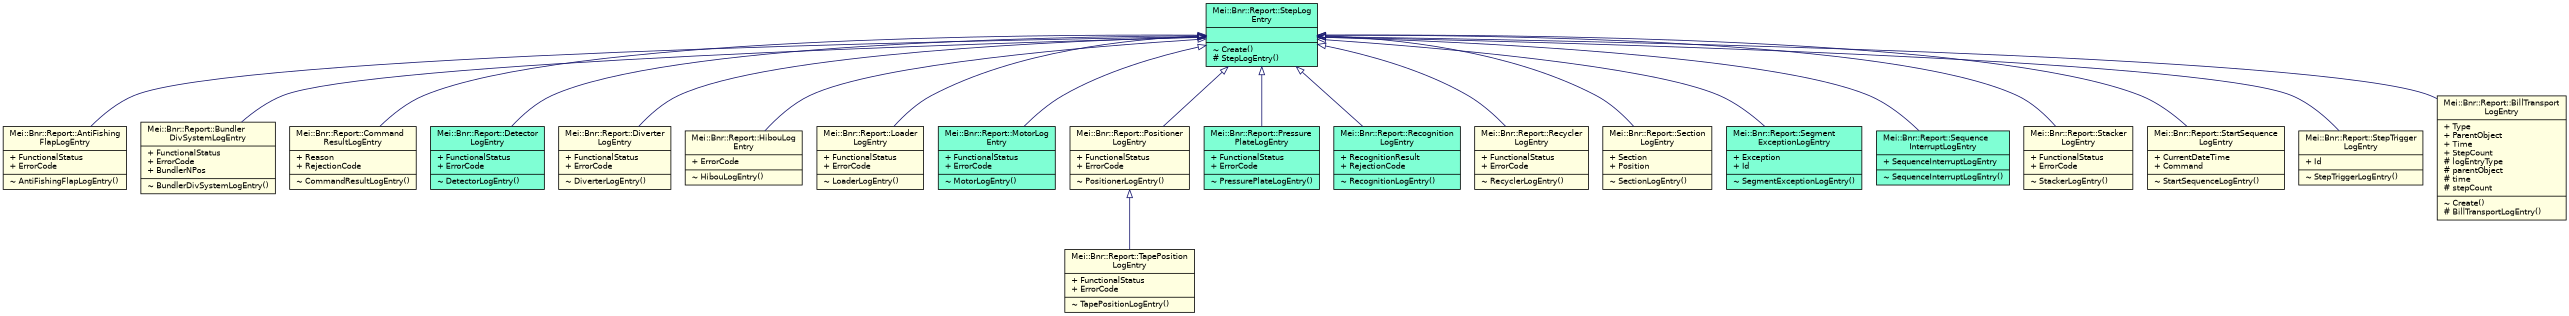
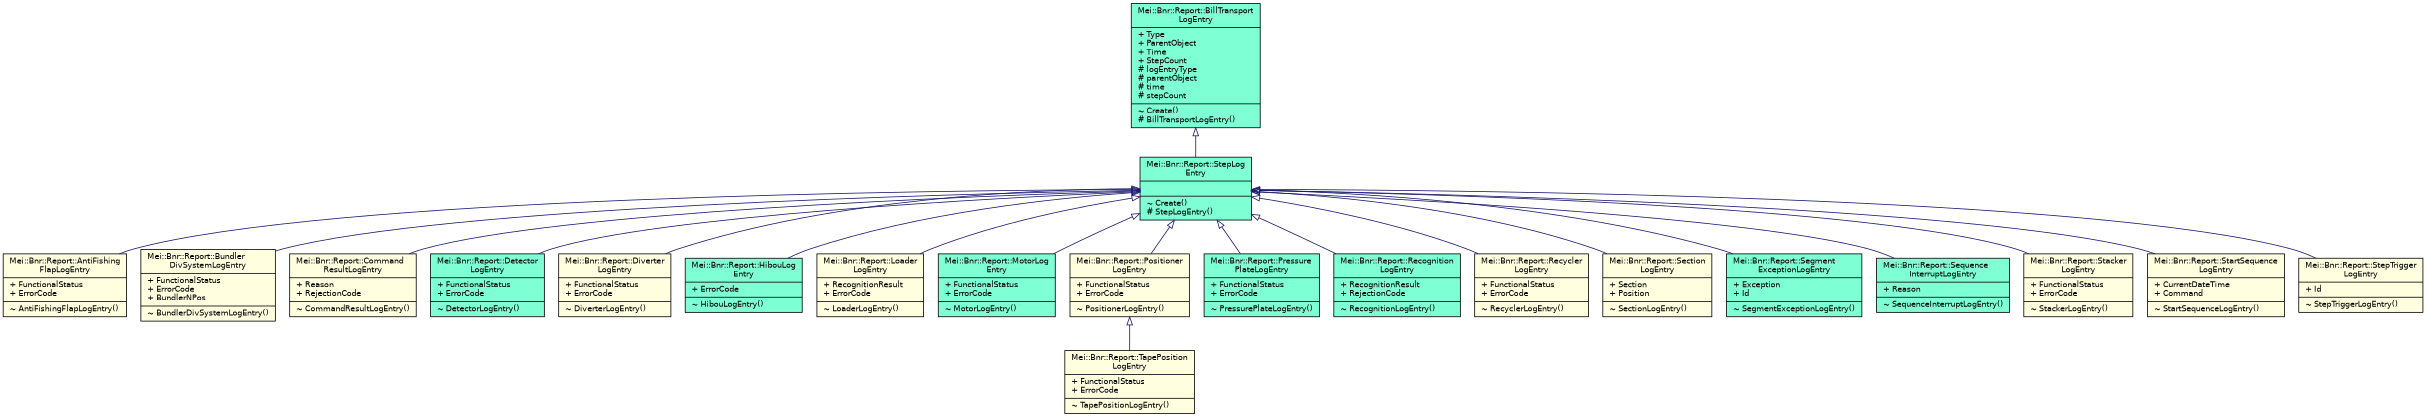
edge "Mei::Bnr::Report::BillTransport" -> "Mei::Bnr::Report::StepLog": reversed
node "Mei::Bnr::Report::HibouLog": fillcolor lightyellow -> aquamarine
node "Mei::Bnr::Report::Loader": text "+ FunctionalStatus" -> "+ RecognitionResult"
node "Mei::Bnr::Report::BillTransport": fillcolor lightyellow -> aquamarine
node "Mei::Bnr::Report::Sequence": text "+ SequenceInterruptLogEntry" -> "+ Reason"
